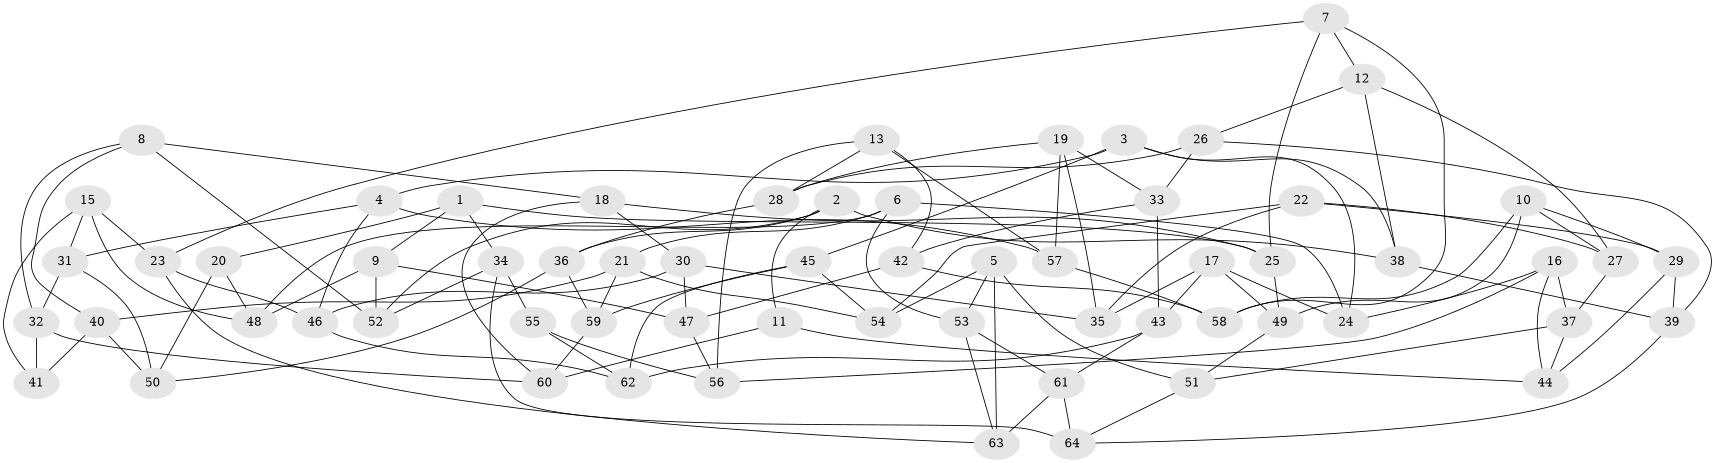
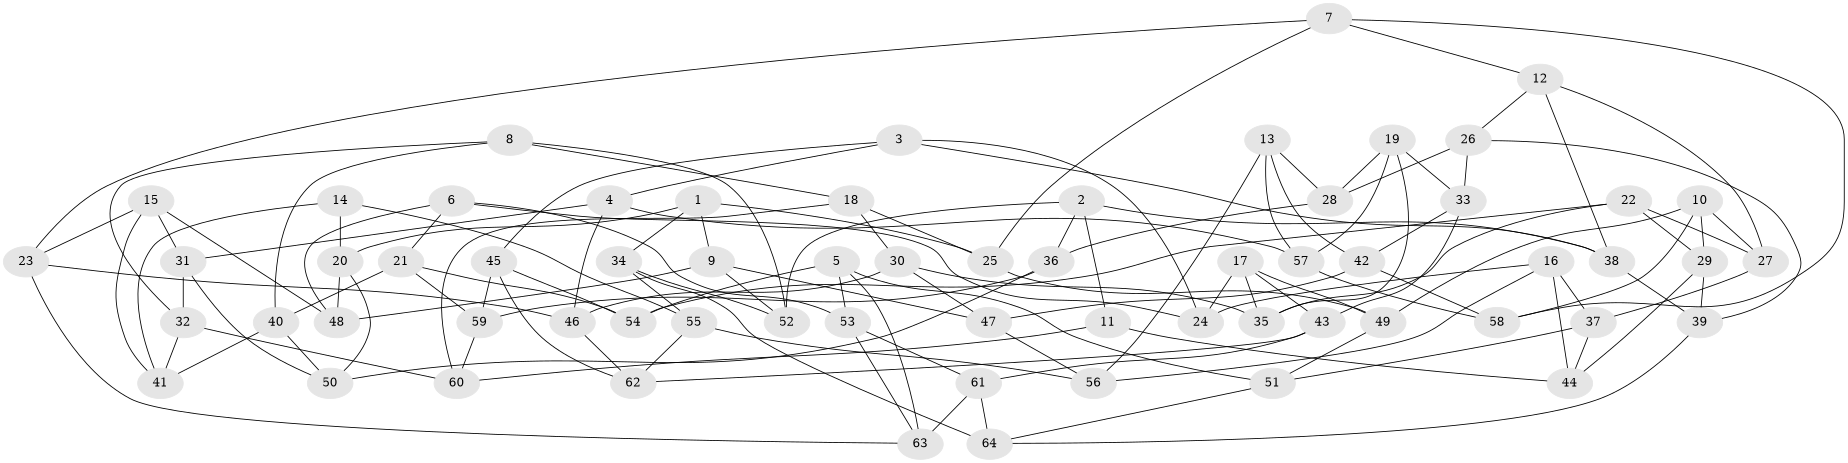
node "14": added
